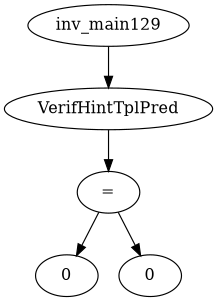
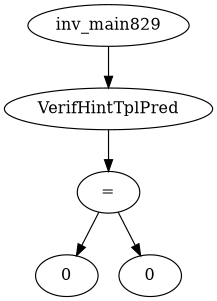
node "inv_main129": label "inv_main129" -> "inv_main829"
